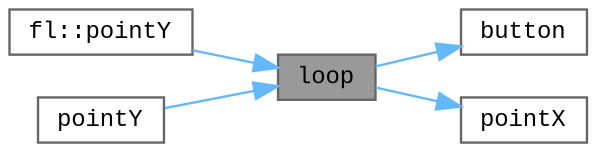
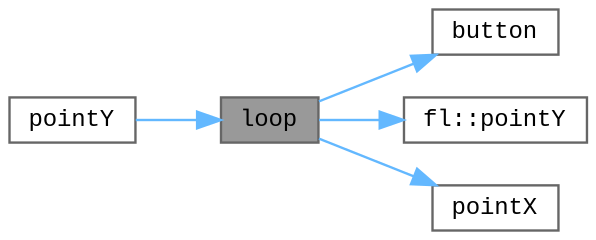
edge "fl::pointY" -> "loop": reversed
